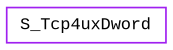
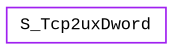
node "S_Tcp4uxDword": label "S_Tcp4uxDword" -> "S_Tcp2uxDword"
